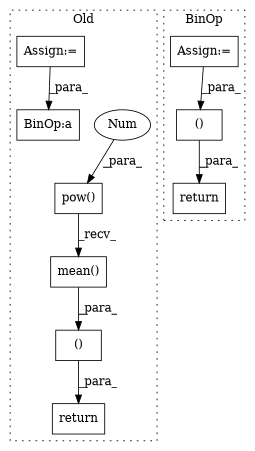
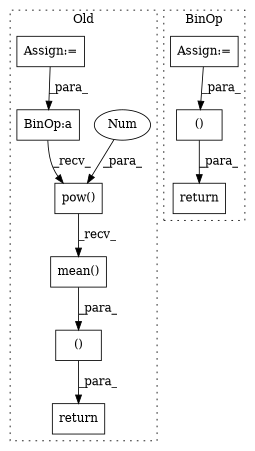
edge "BinOp:a" -> "pow()": added, label "_recv_"
